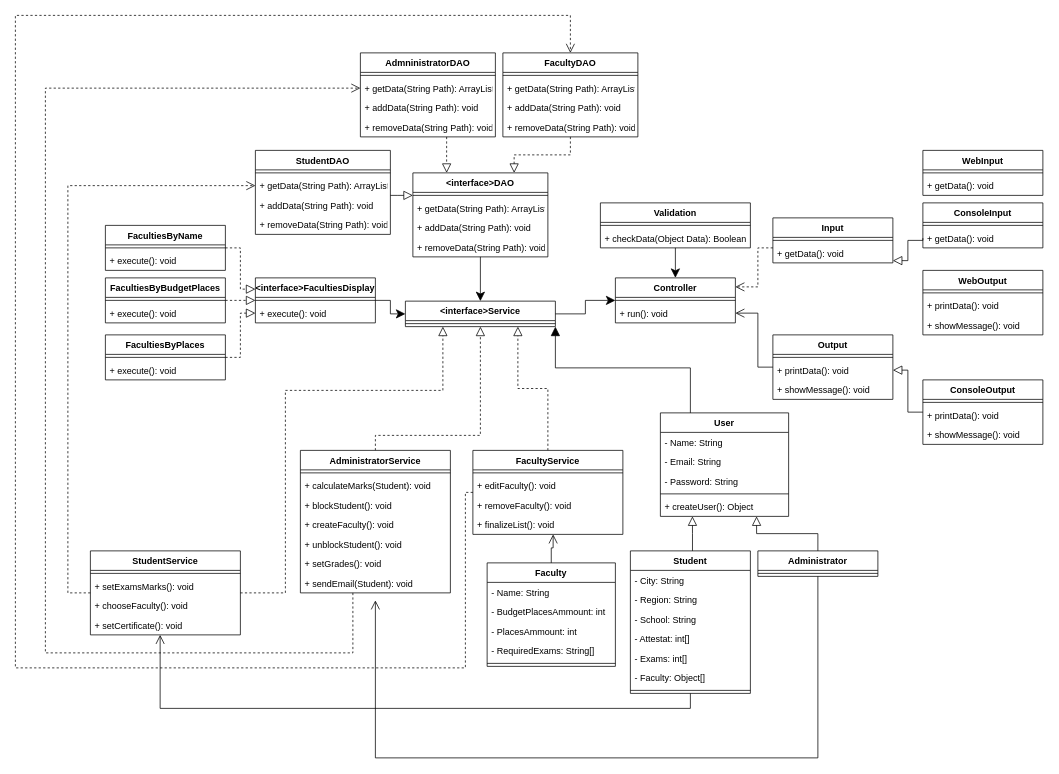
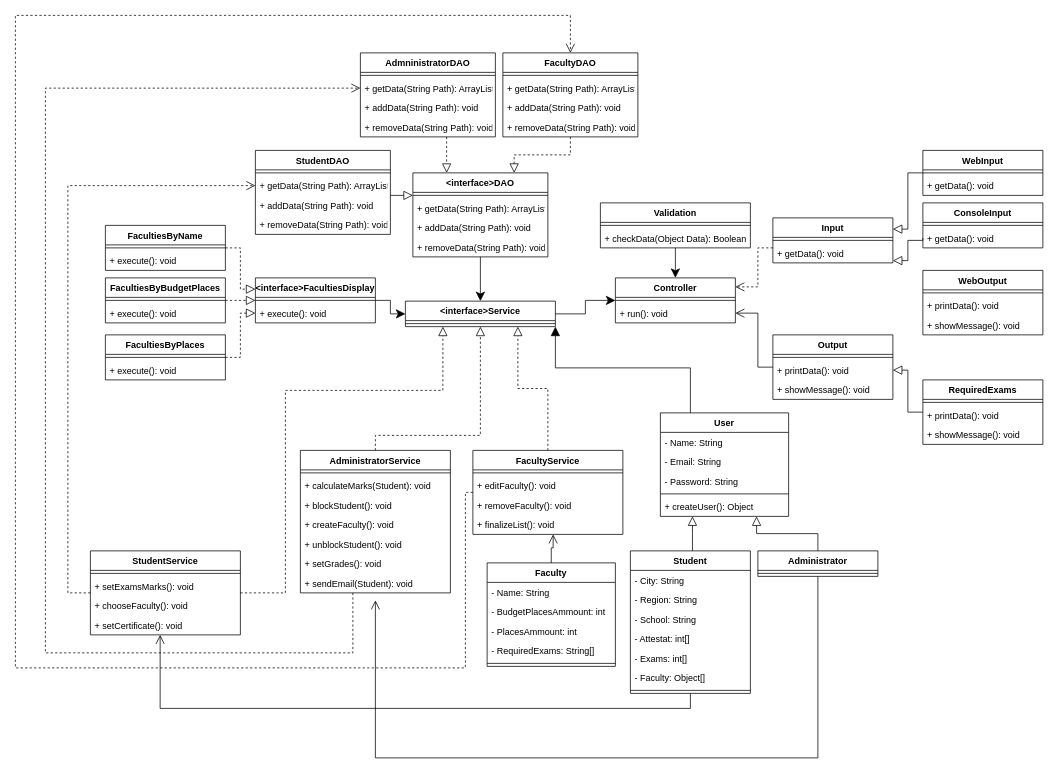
edge "WebInput" -> "Input": added
node "ConsoleOutput": label "ConsoleOutput" -> "RequiredExams"
